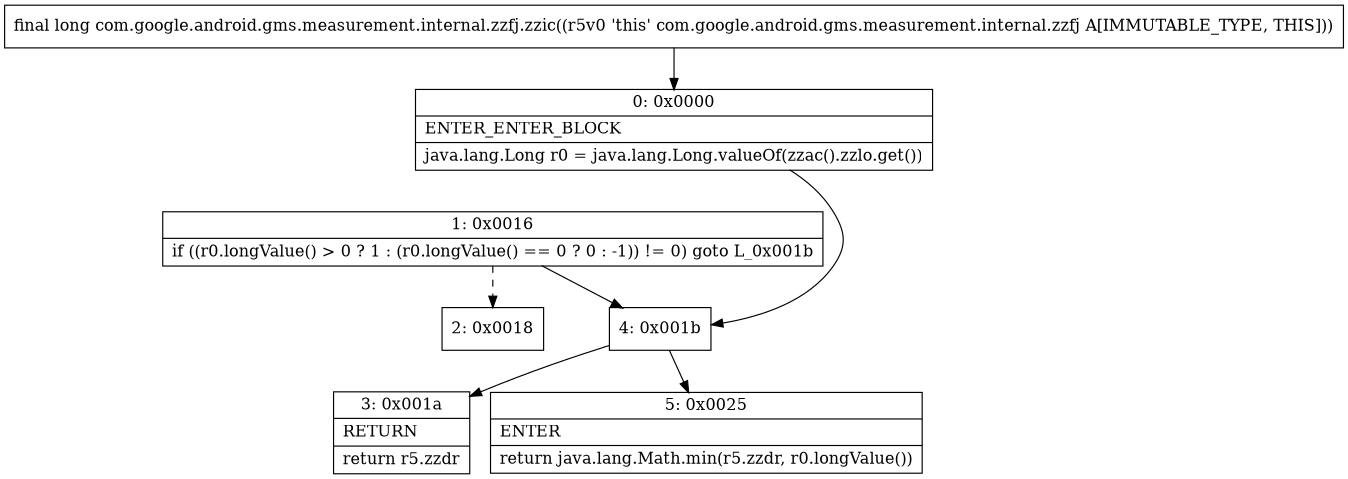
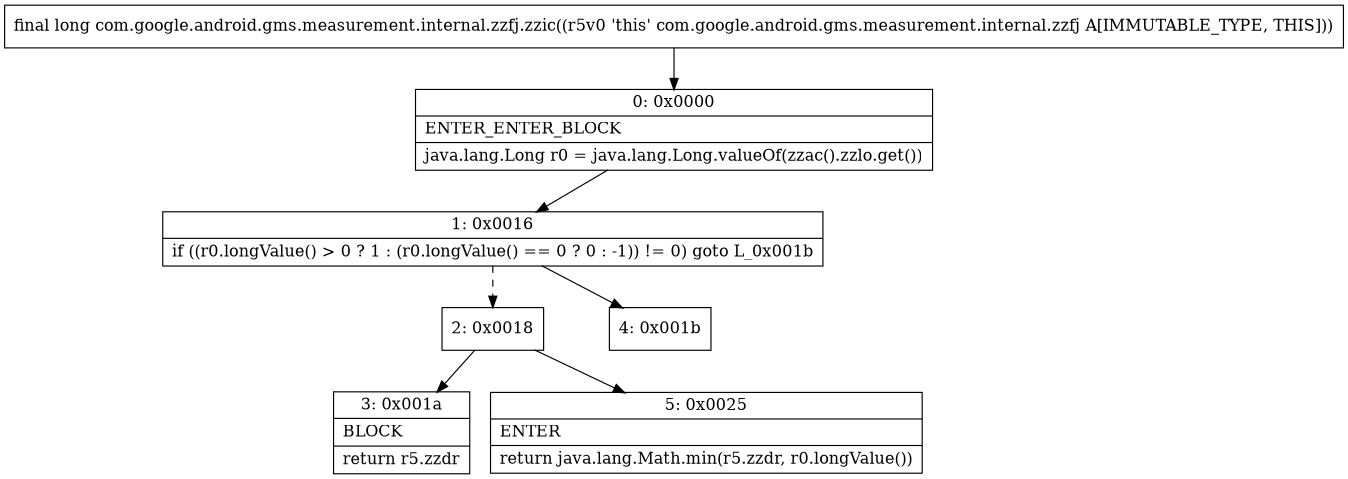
edge "0: 0x0000" -> "4: 0x001b": now "0: 0x0000" -> "1: 0x0016"
edge "4: 0x001b" -> "5: 0x0025": now "2: 0x0018" -> "5: 0x0025"
edge "4: 0x001b" -> "3: 0x001a": now "2: 0x0018" -> "3: 0x001a"
node "3: 0x001a": text "RETURN" -> "BLOCK"
